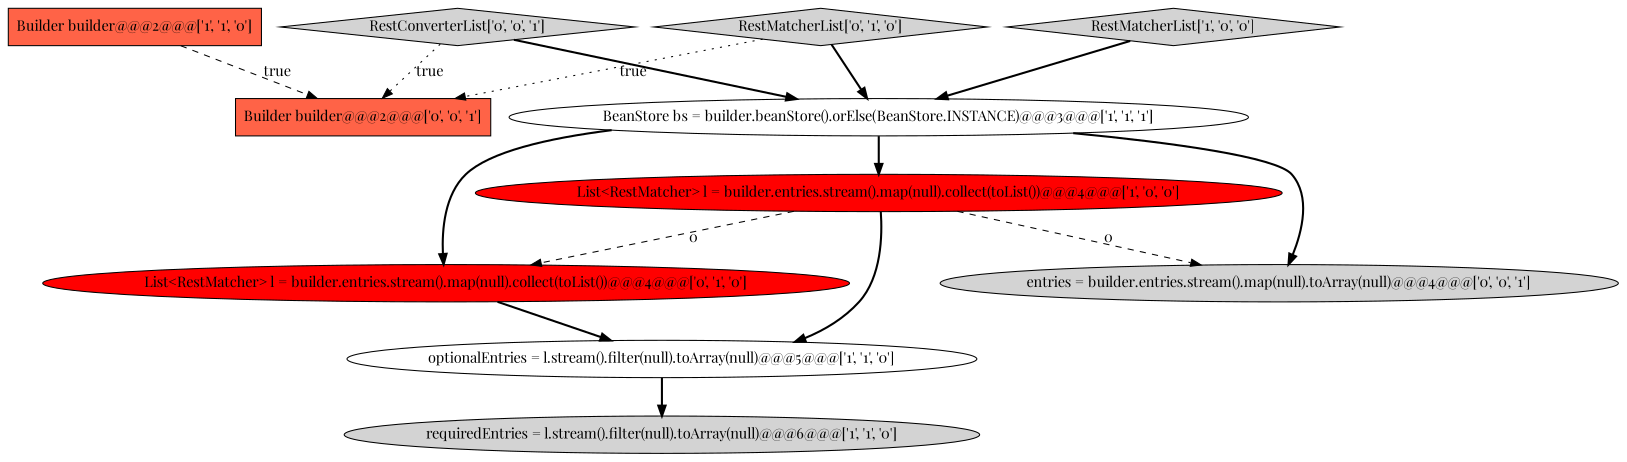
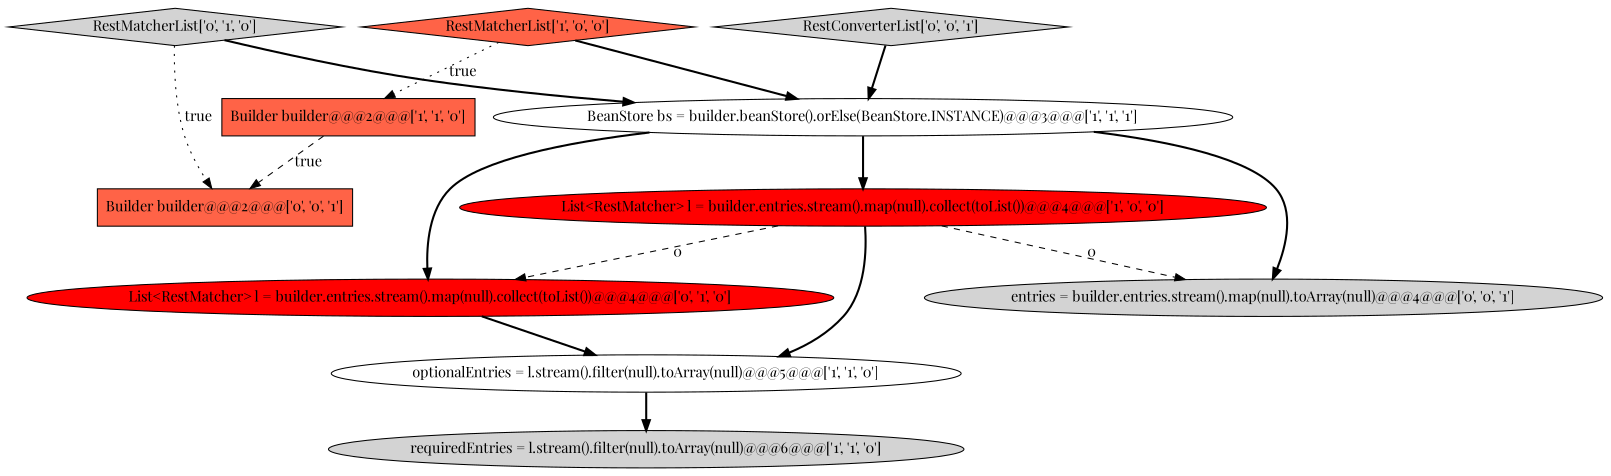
node "RestMatcherList['1', '0', '0']": fillcolor lightgray -> tomato
edge "RestConverterList['0', '0', '1']" -> "Builder builder@@@2@@@['0', '0', '1']": removed, label "true"
edge "RestMatcherList['1', '0', '0']" -> "Builder builder@@@2@@@['1', '1', '0']": added, label "true"
